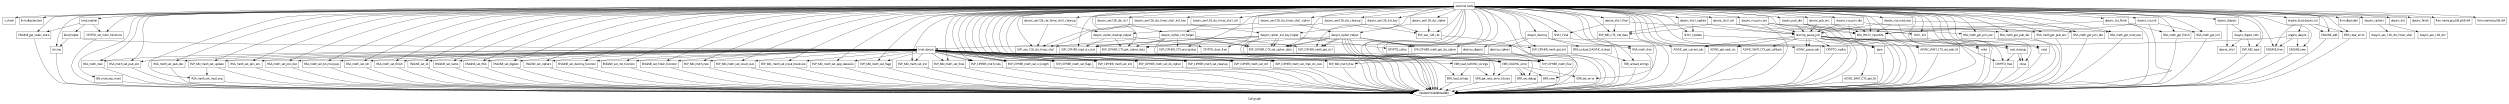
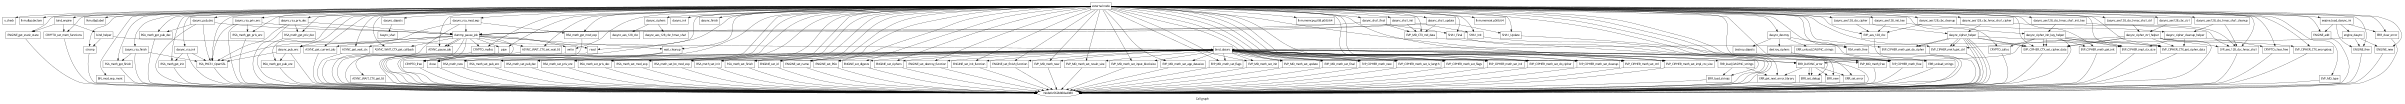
edge "dasync_pub_enc" -> "dummy_pause_job": reversed
node "dasync_digest_nids": removed
edge "EVP_MD_meth_set_update" -> "RSA_meth_set_mod_exp": now "bind_dasync" -> "RSA_meth_set_mod_exp"
